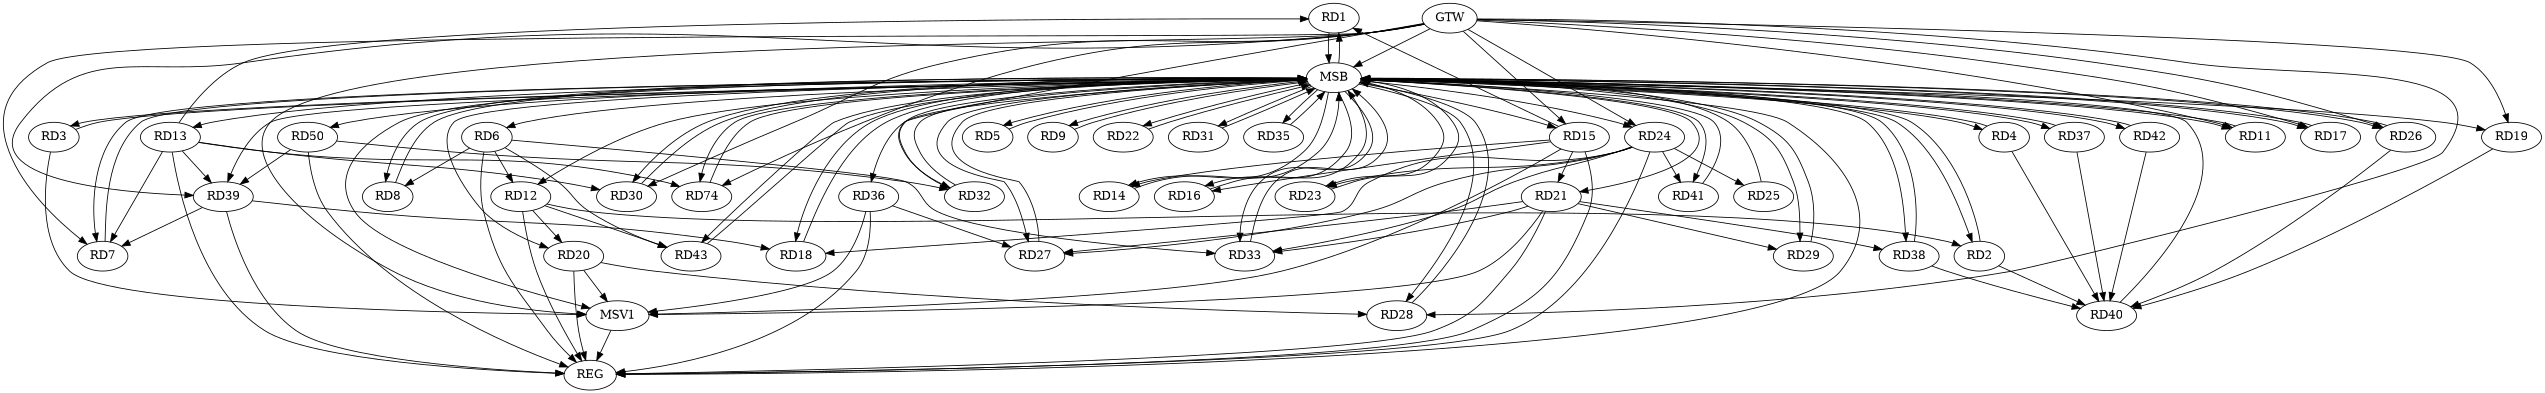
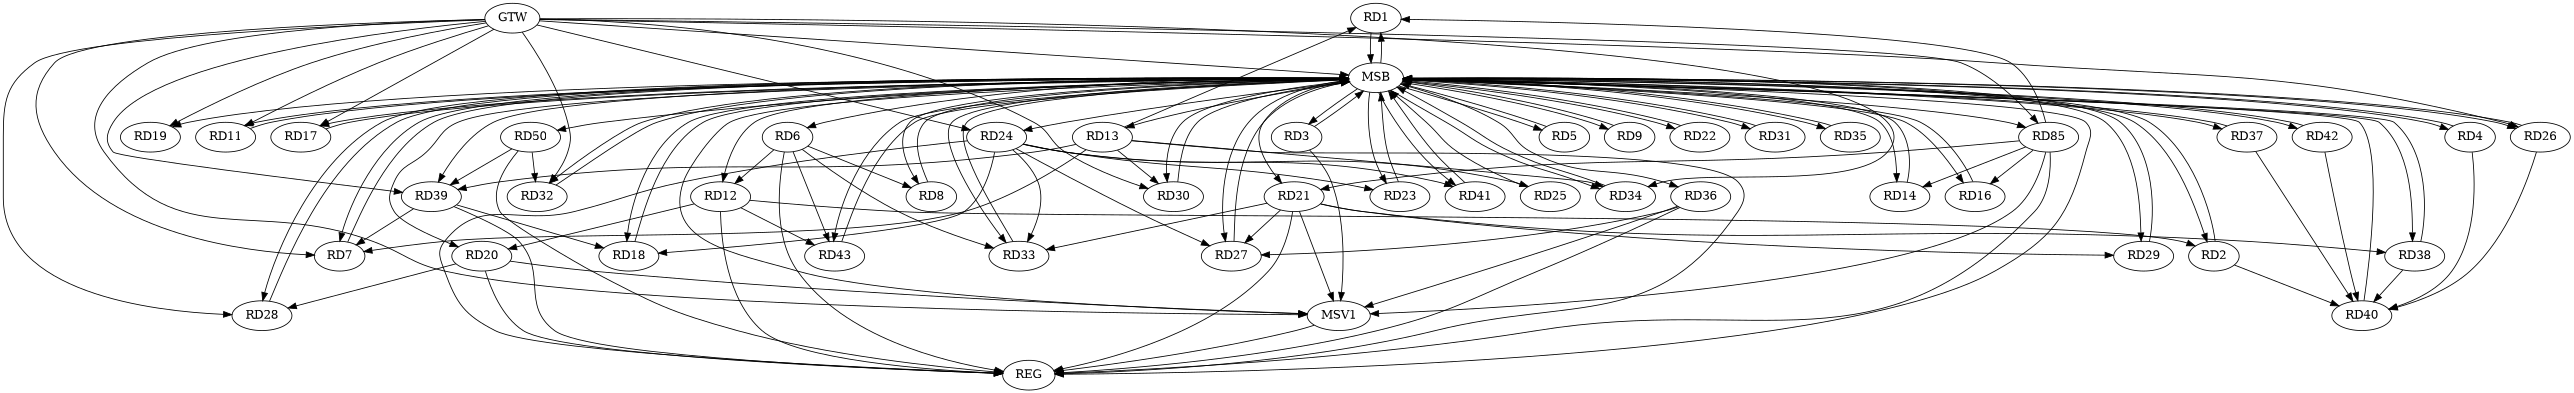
node "RD15": label "RD15" -> "RD85"
node "RD74": label "RD74" -> "RD34"
edge "RD19" -> "RD40": removed
